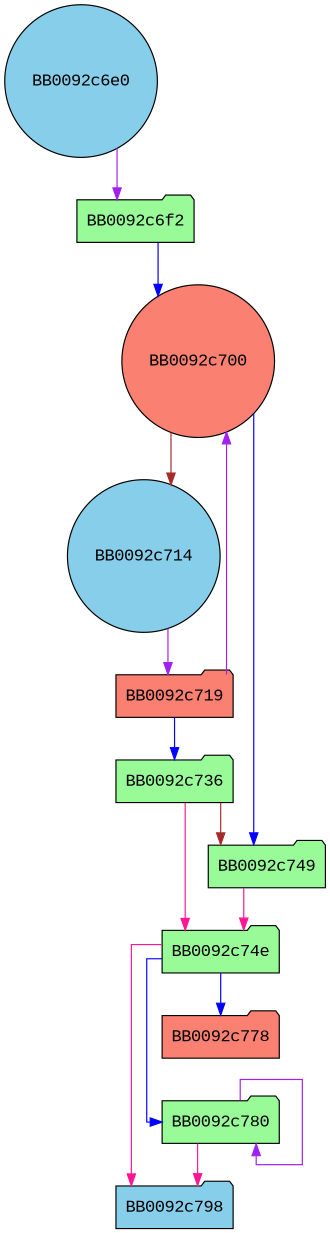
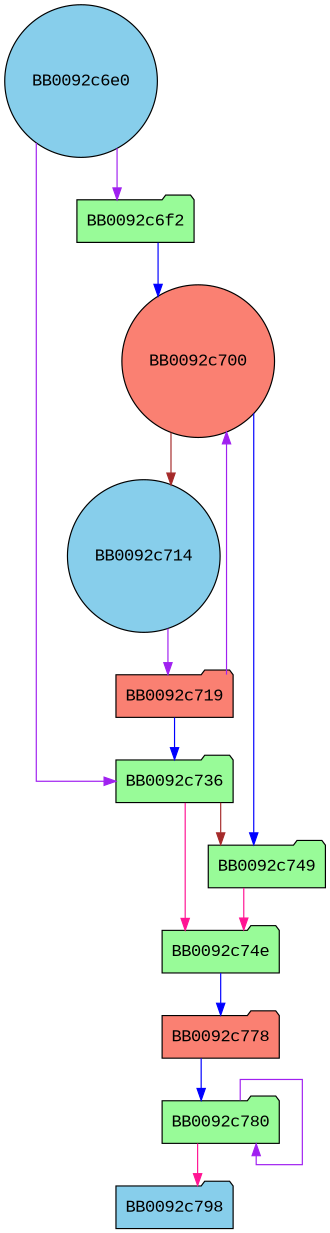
edge "BB0092c6e0" -> "BB0092c736": added
edge "BB0092c74e" -> "BB0092c780": now "BB0092c778" -> "BB0092c780"
edge "BB0092c74e" -> "BB0092c798": removed
